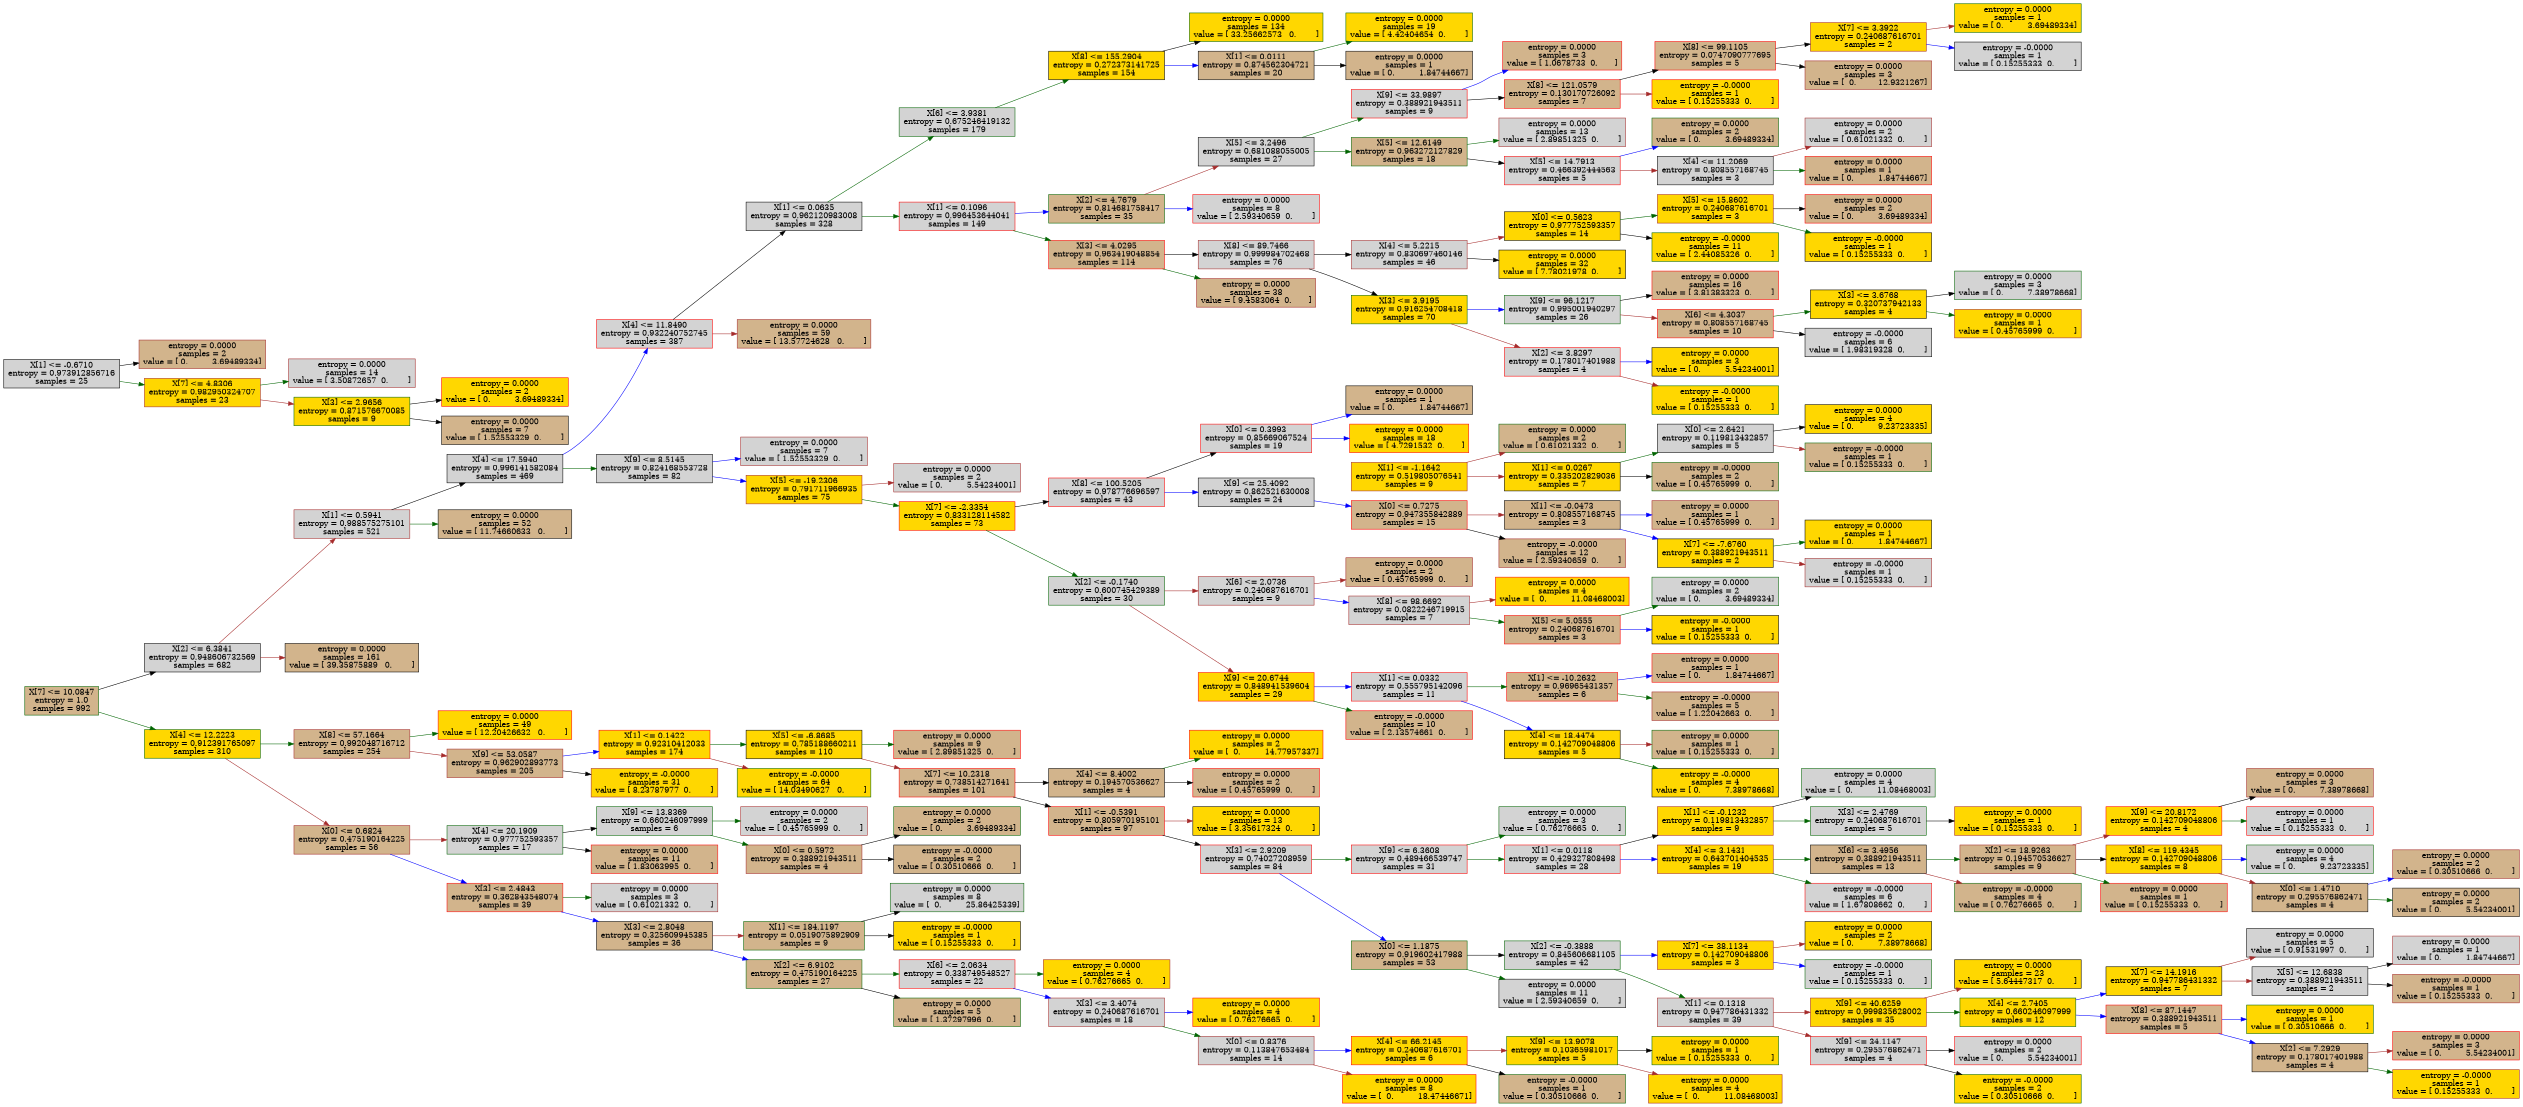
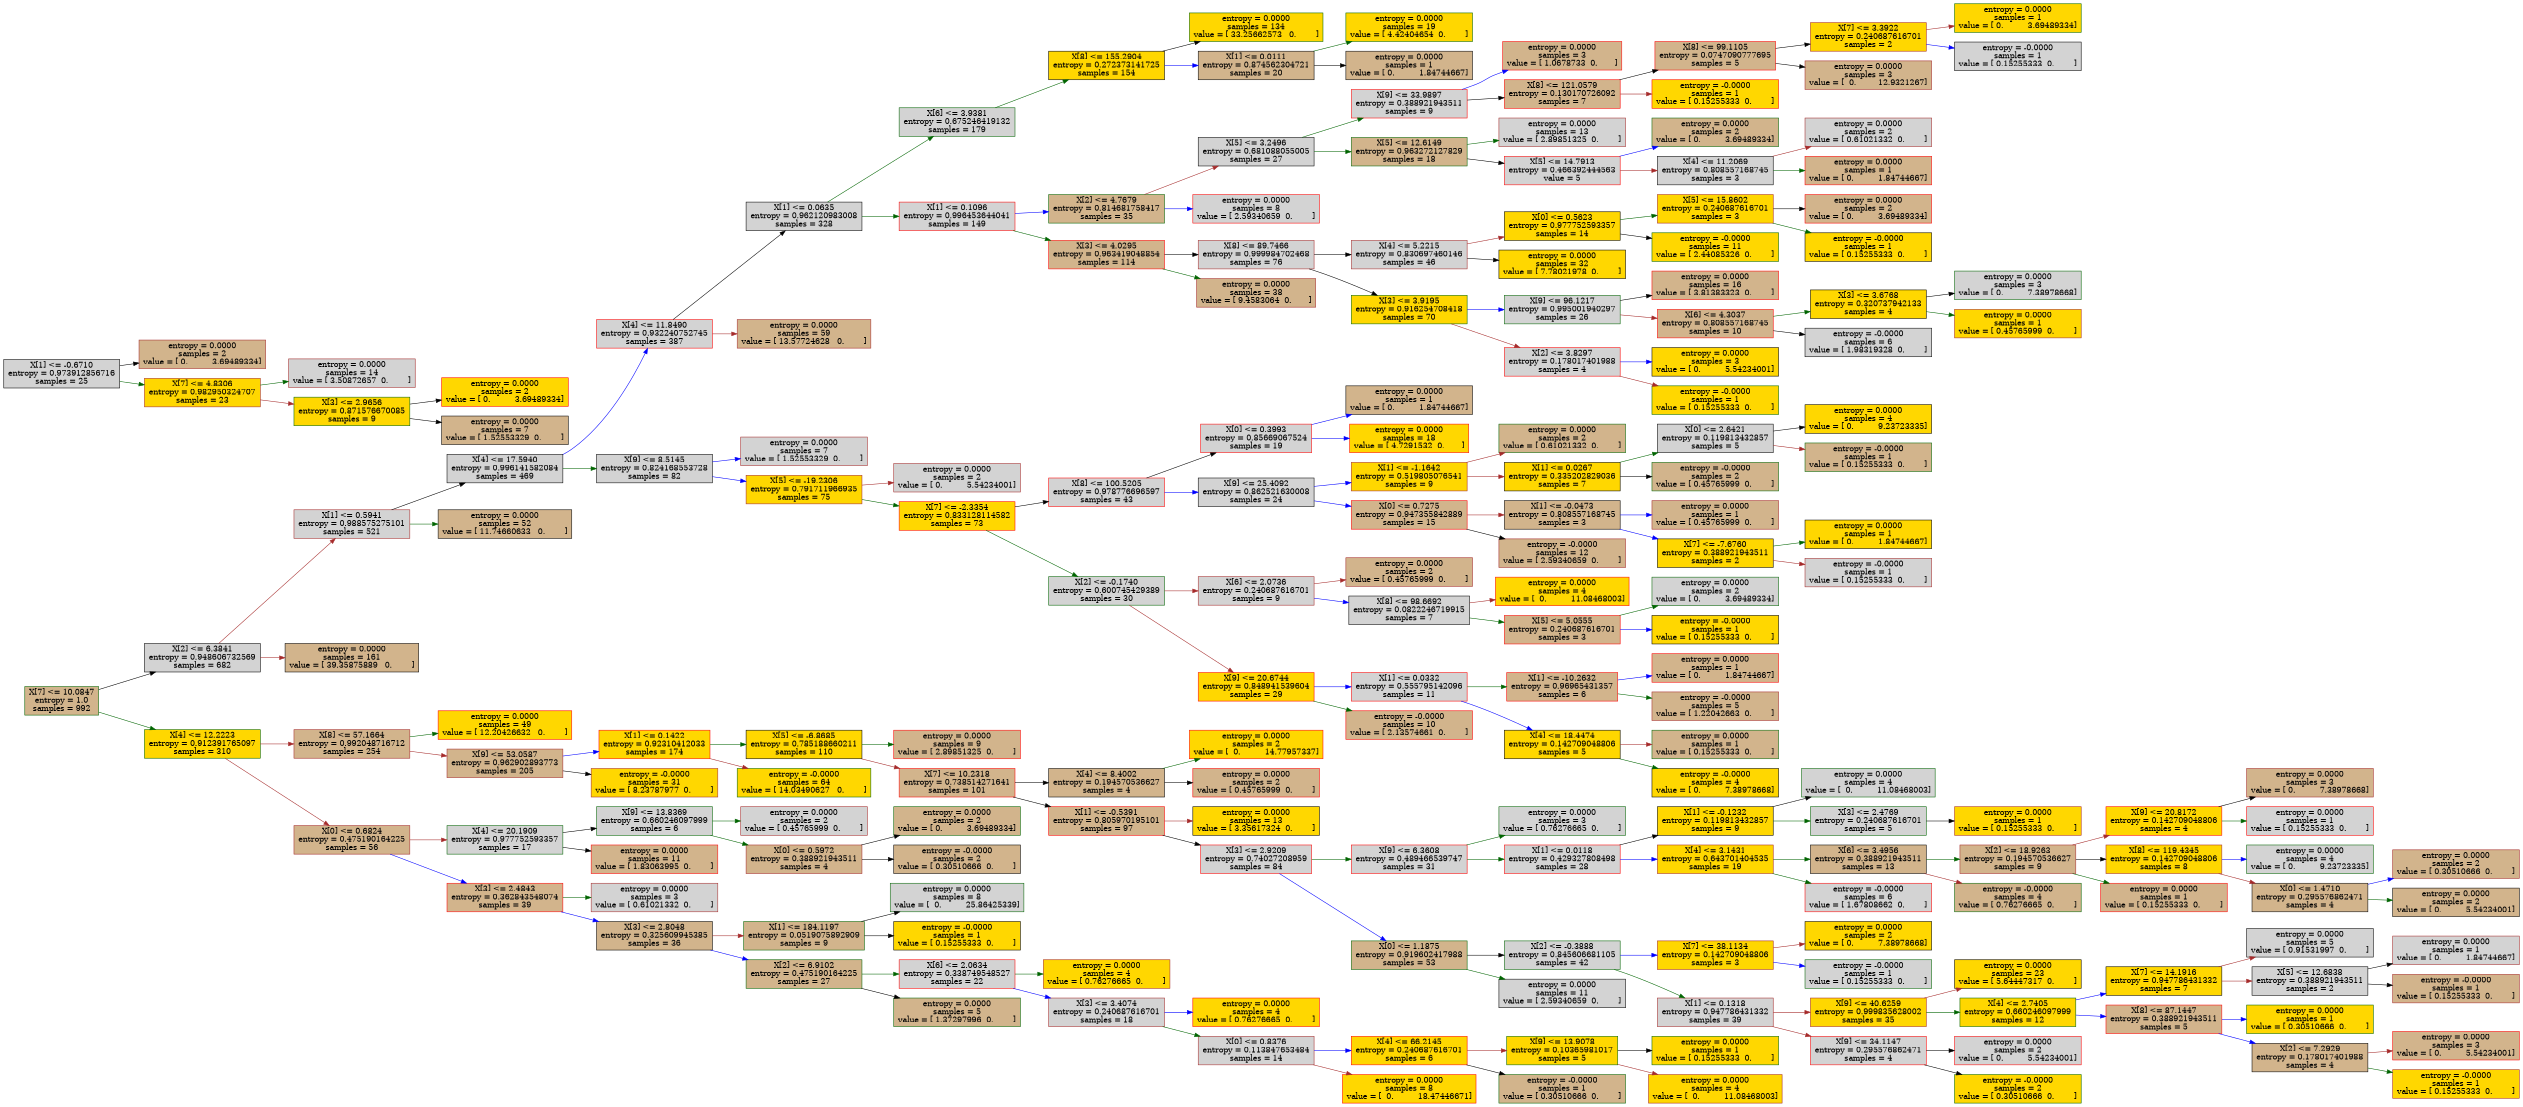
node "X[5] <= 14.7913 entropy = 0.466392444563 samples = 5": label "X[5] <= 14.7913 entropy = 0.466392444563 samples = 5" -> "X[5] <= 14.7913 entropy = 0.466392444563 value = 5"
edge "X[9] <= 25.4092 entropy = 0.862521630008 samples = 24" -> "X[1] <= -1.1642 entropy = 0.519805076541 samples = 9": added
node "X[8] <= 98.6692 entropy = 0.0822246719915 samples = 7": color brown -> black
edge "X[4] <= 12.2223 entropy = 0.912391765097 samples = 310" -> "X[8] <= 57.1664 entropy = 0.992048716712 samples = 254": color darkgreen -> brown
node "X[1] <= -0.1232 entropy = 0.119813432857 samples = 9": color brown -> black
